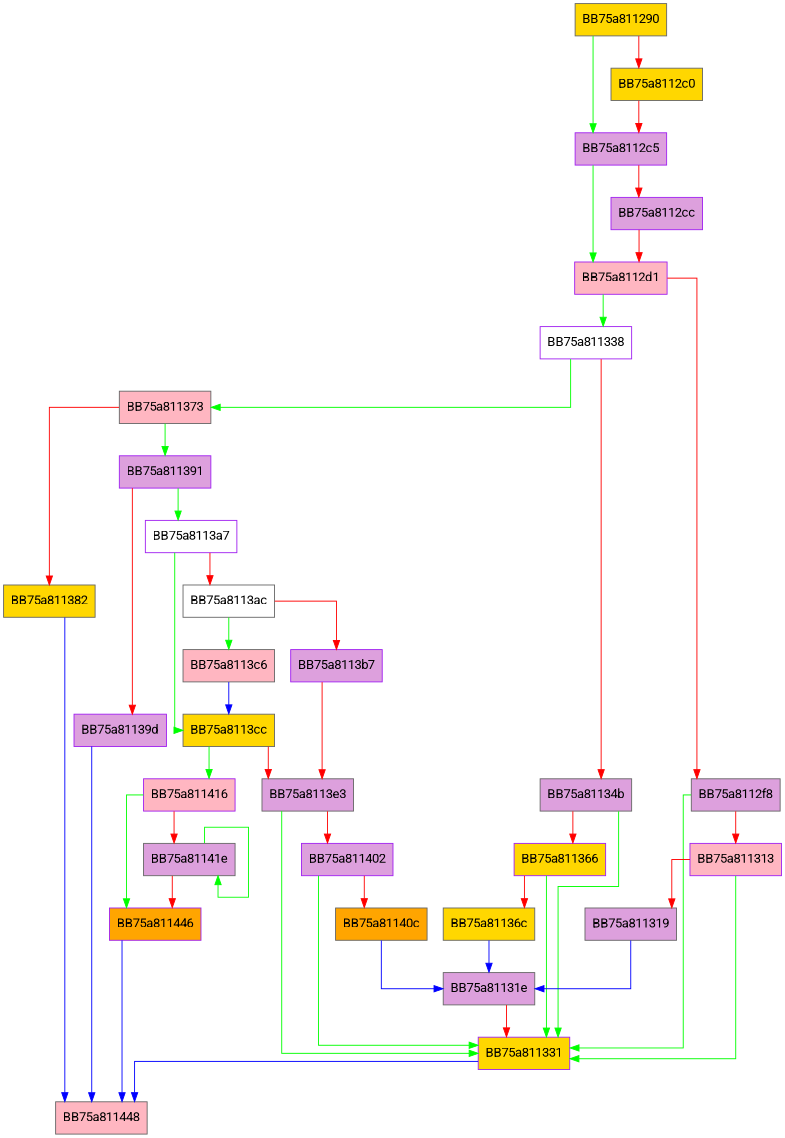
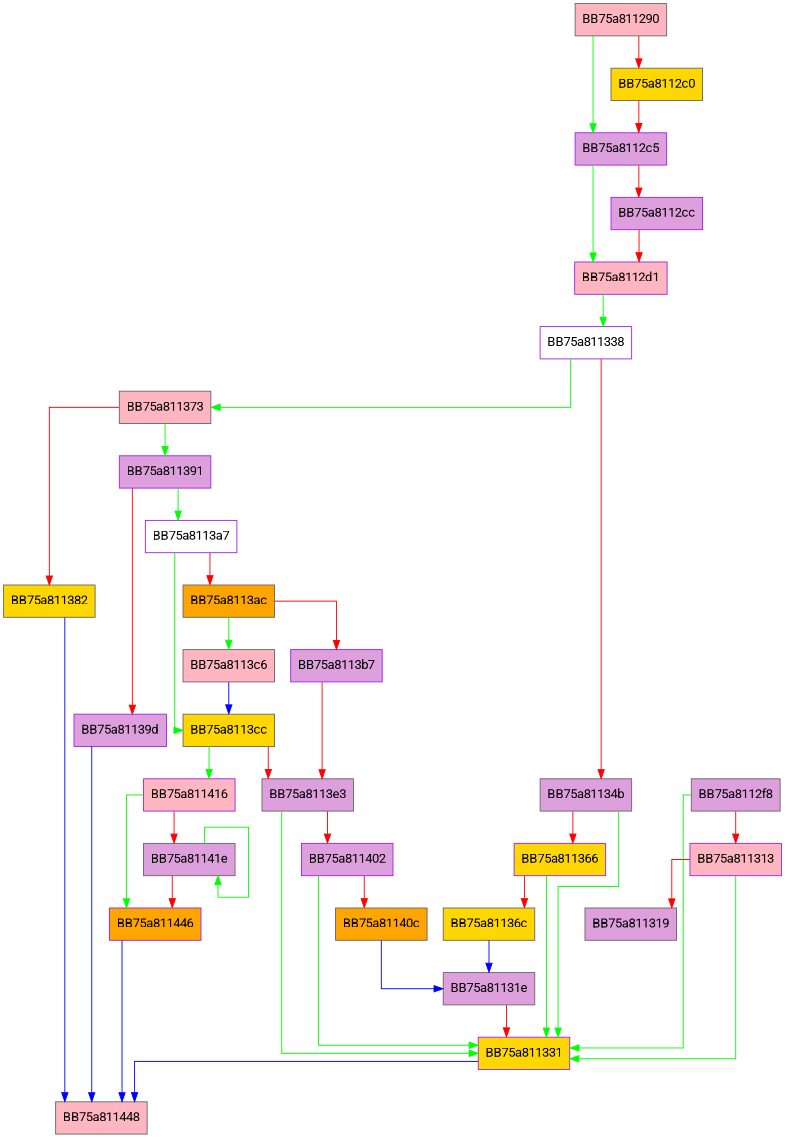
node "BB75a811290": fillcolor gold -> lightpink
edge "BB75a8112d1" -> "BB75a8112f8": removed
node "BB75a8113ac": fillcolor white -> orange
edge "BB75a811319" -> "BB75a81131e": removed
